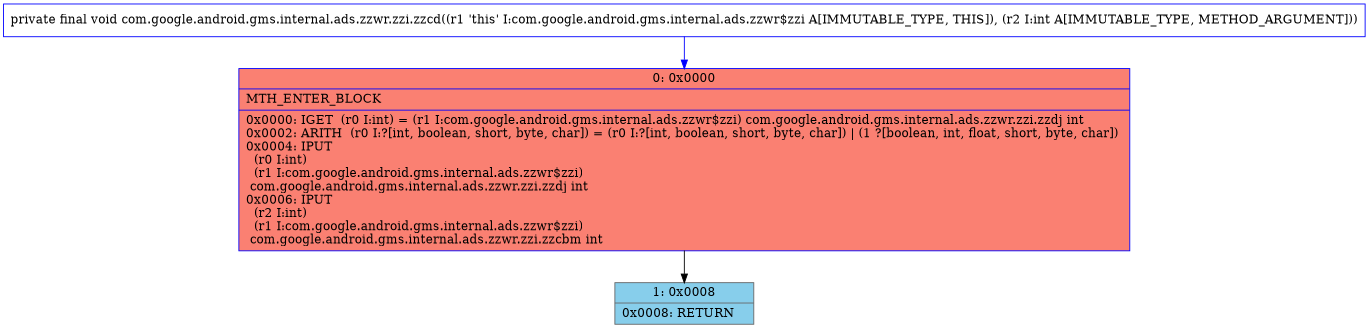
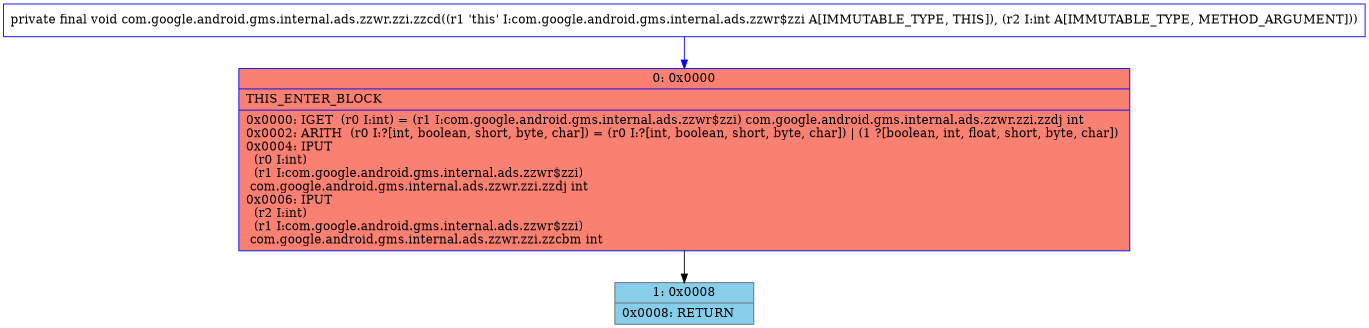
node "0: 0x0000": text "MTH_ENTER_BLOCK" -> "THIS_ENTER_BLOCK"
